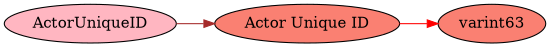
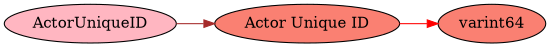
node "varint63": label "varint63" -> "varint64"
